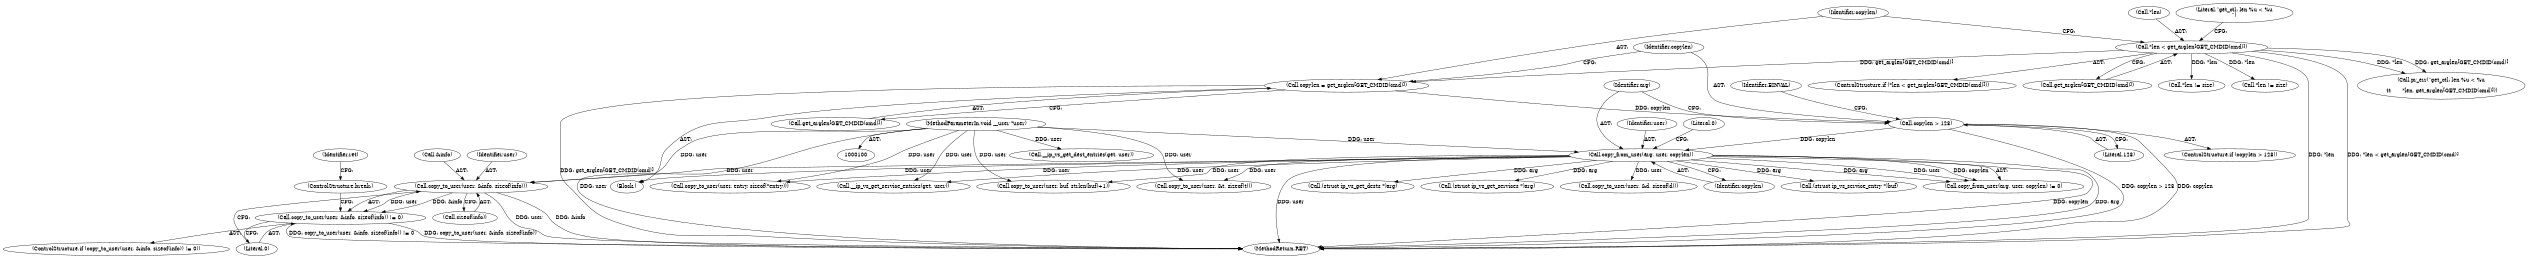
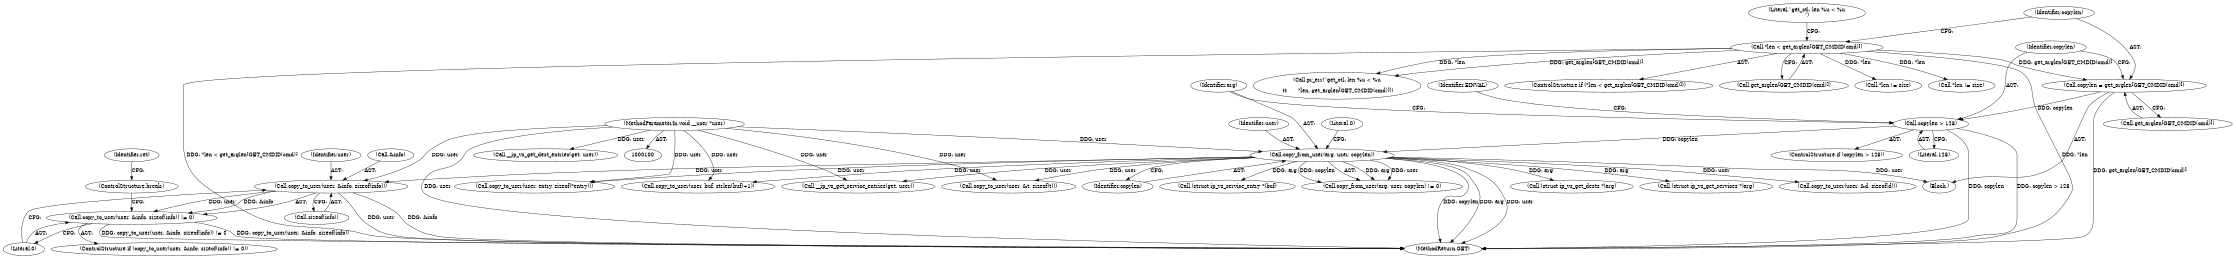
node "(Call,*len)": removed
node "(MethodReturn,RET)": label "(MethodReturn,RET)" -> "(MethodReturn,GET)"
